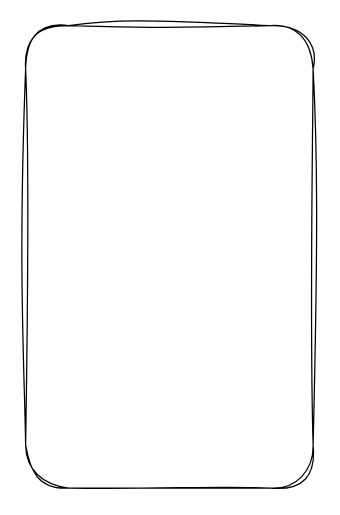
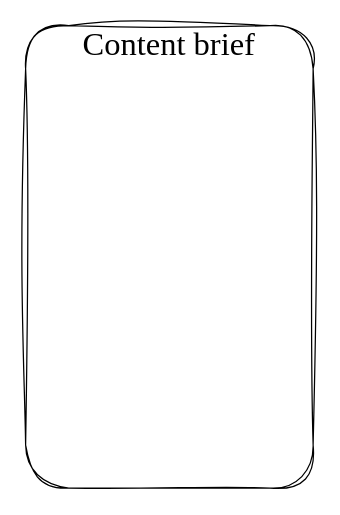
node "Content brief": added
